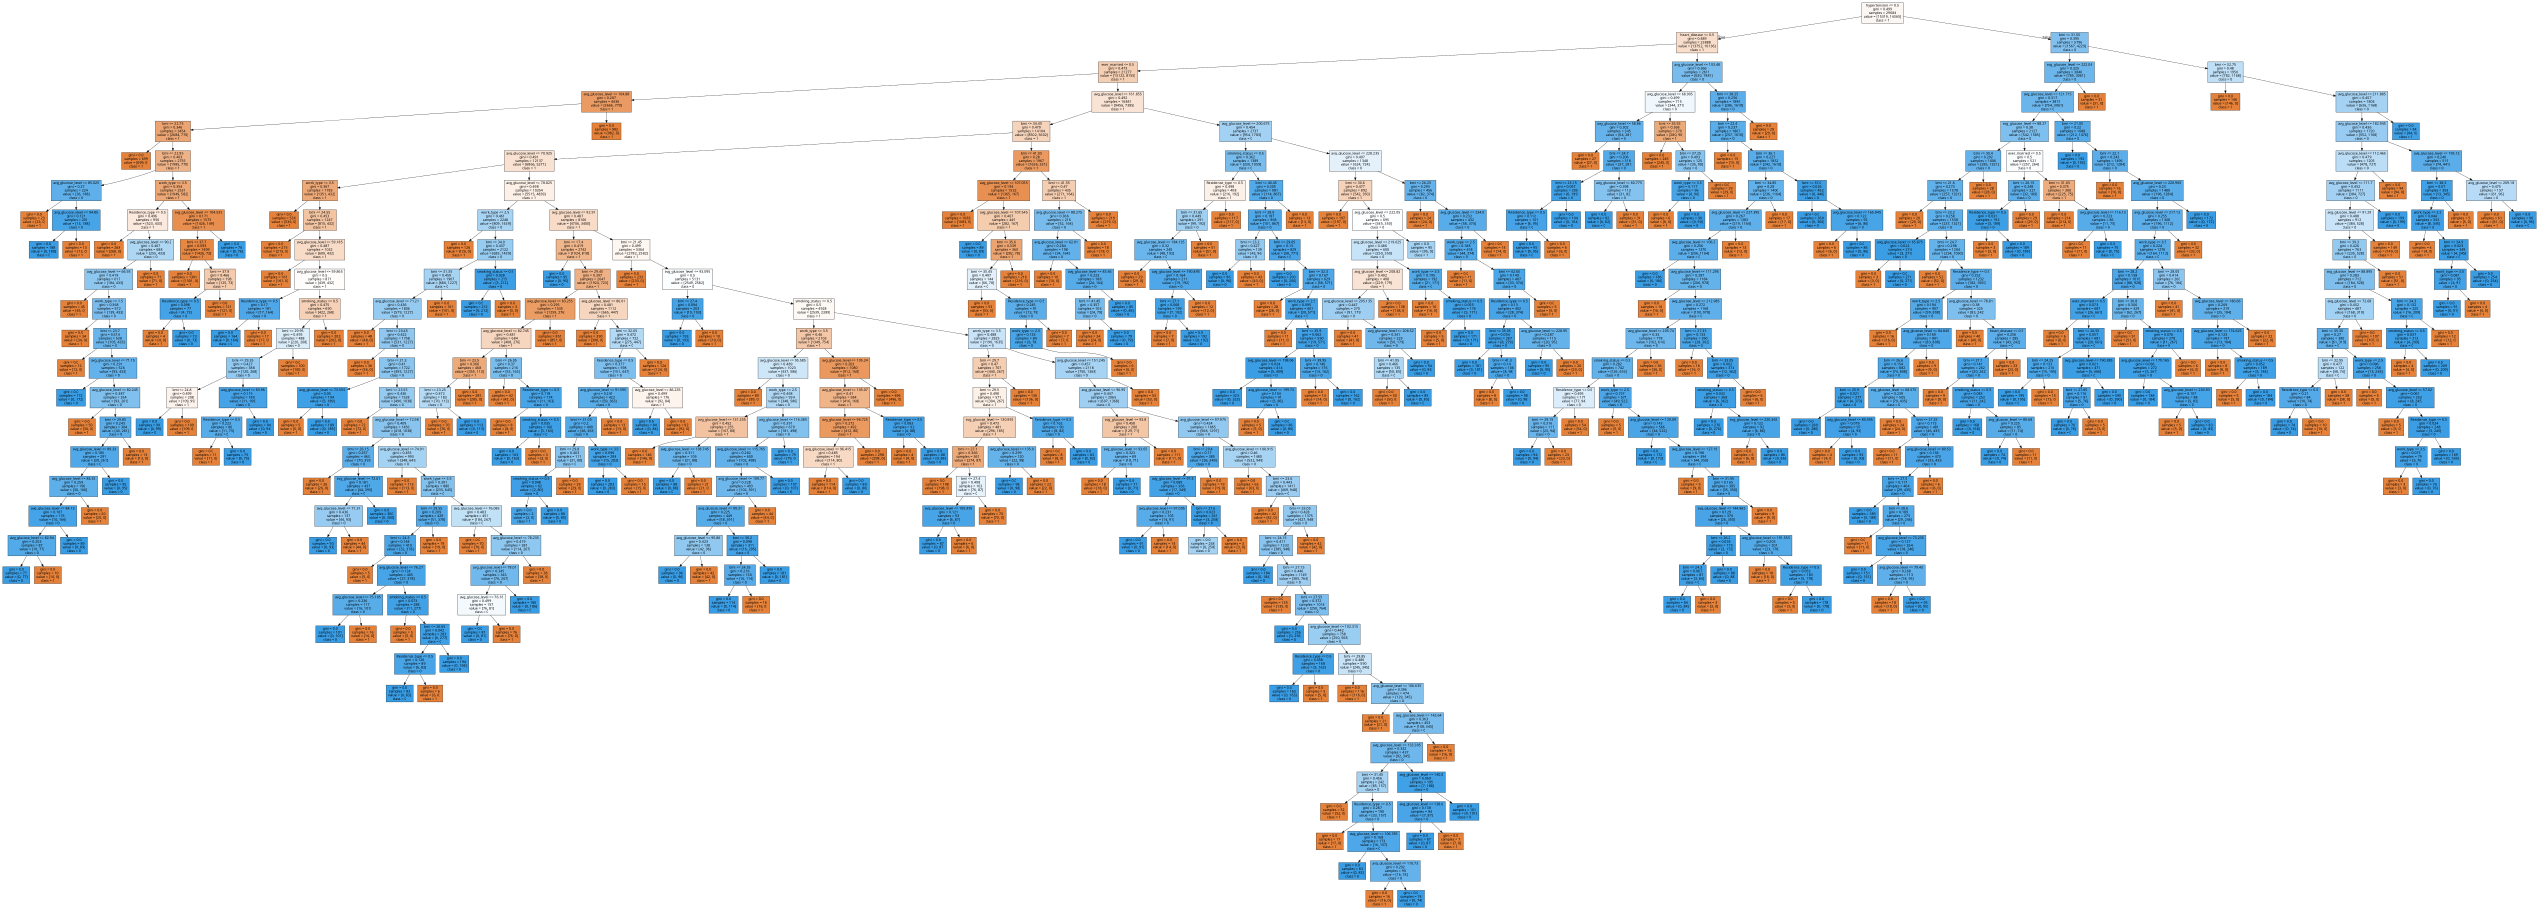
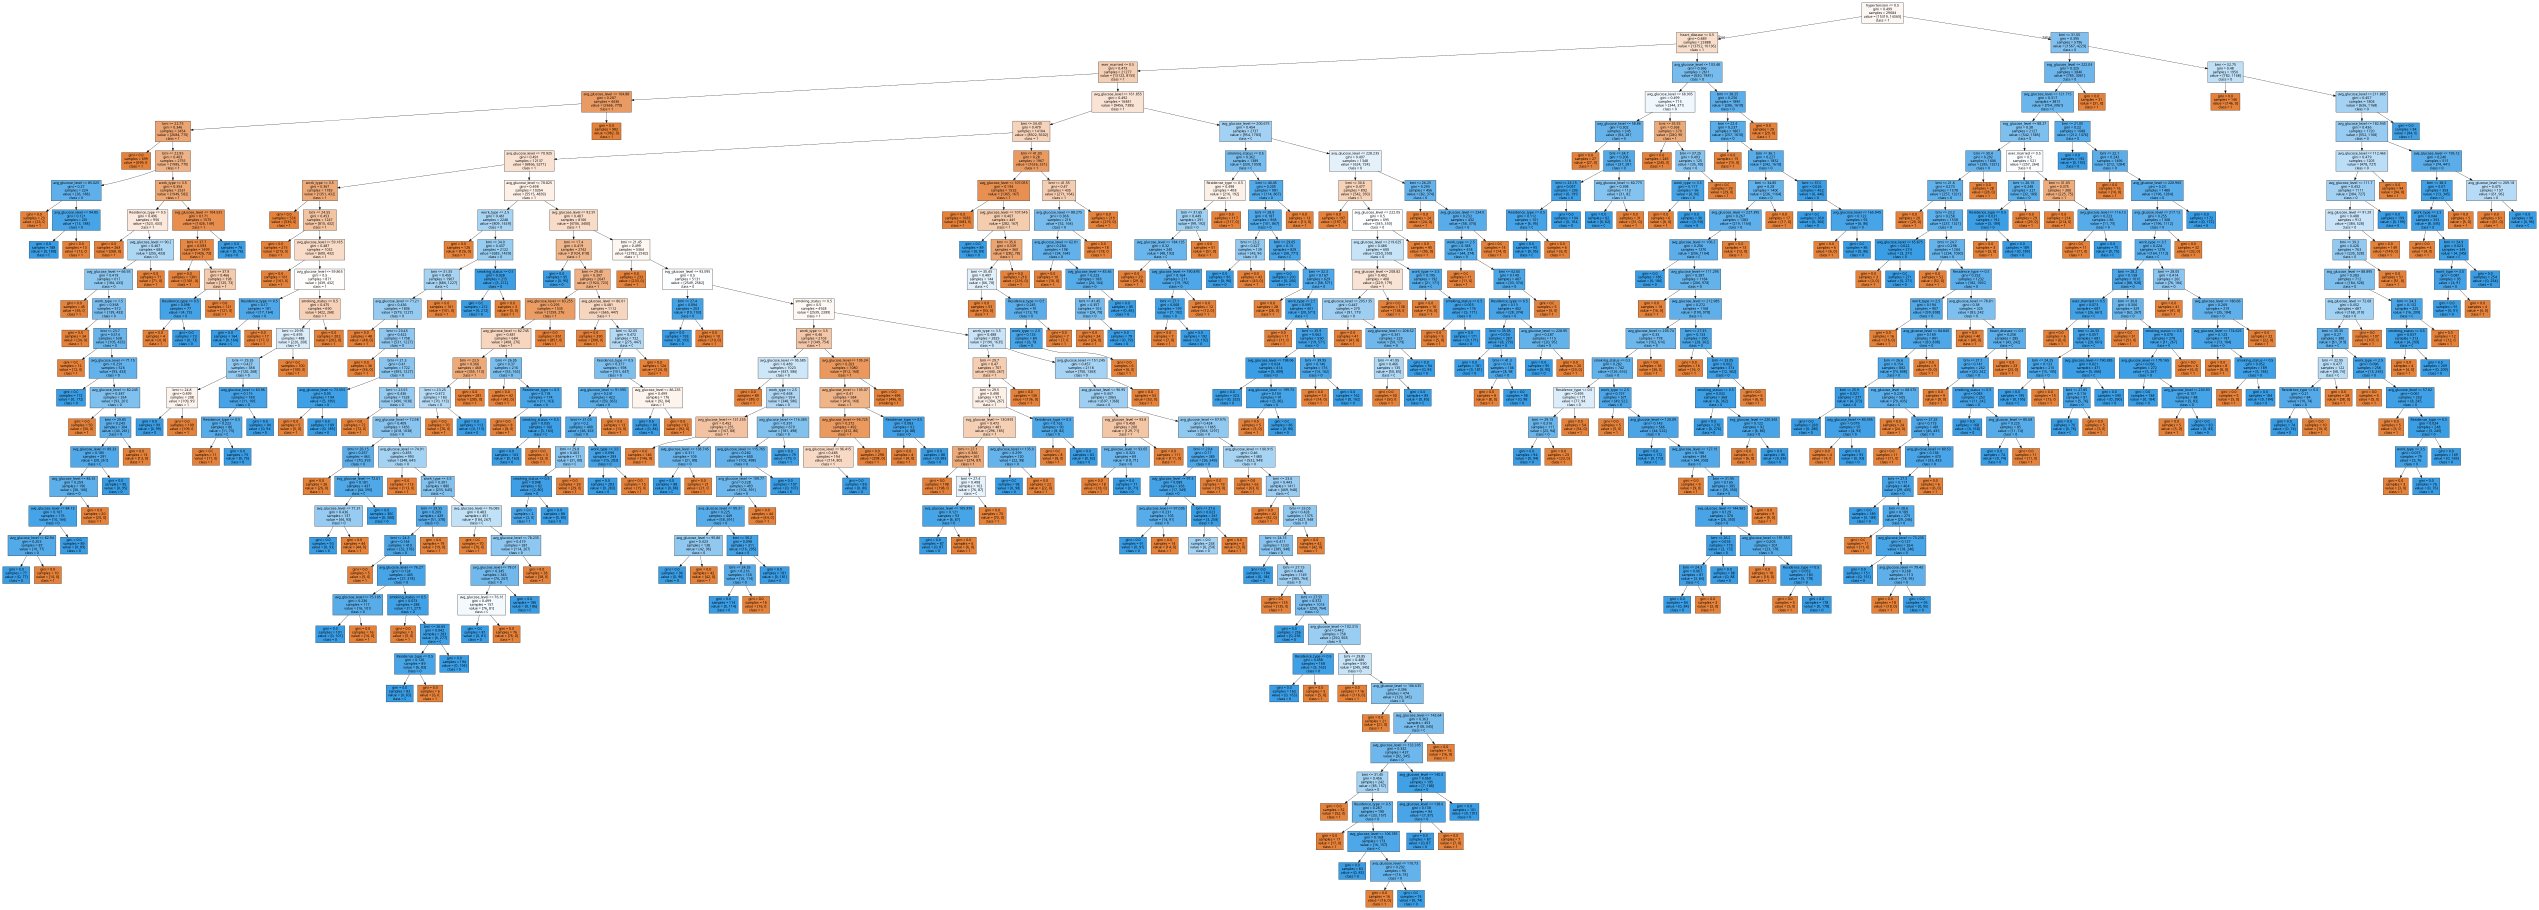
node "gini = 0.0 samples = 95 value = [95, 0] class = 1": fillcolor #a4d2f3 -> #e58139
node "gini = 0.0 samples = 496 value = [496, 0] class = 1": label "gini = 0.0 samples = 496 value = [496, 0] class = 1" -> "gini = 0.0 samples = 496 value = [496, 0] smoking = 1"
node "gini = 0.0 samples = 114 value = [114, 0] class = 1": removed
